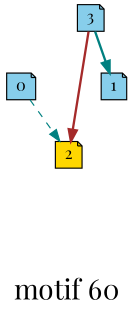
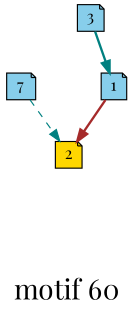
edge "3" -> "2": now "1" -> "2"
node "0": label "0" -> "7"
